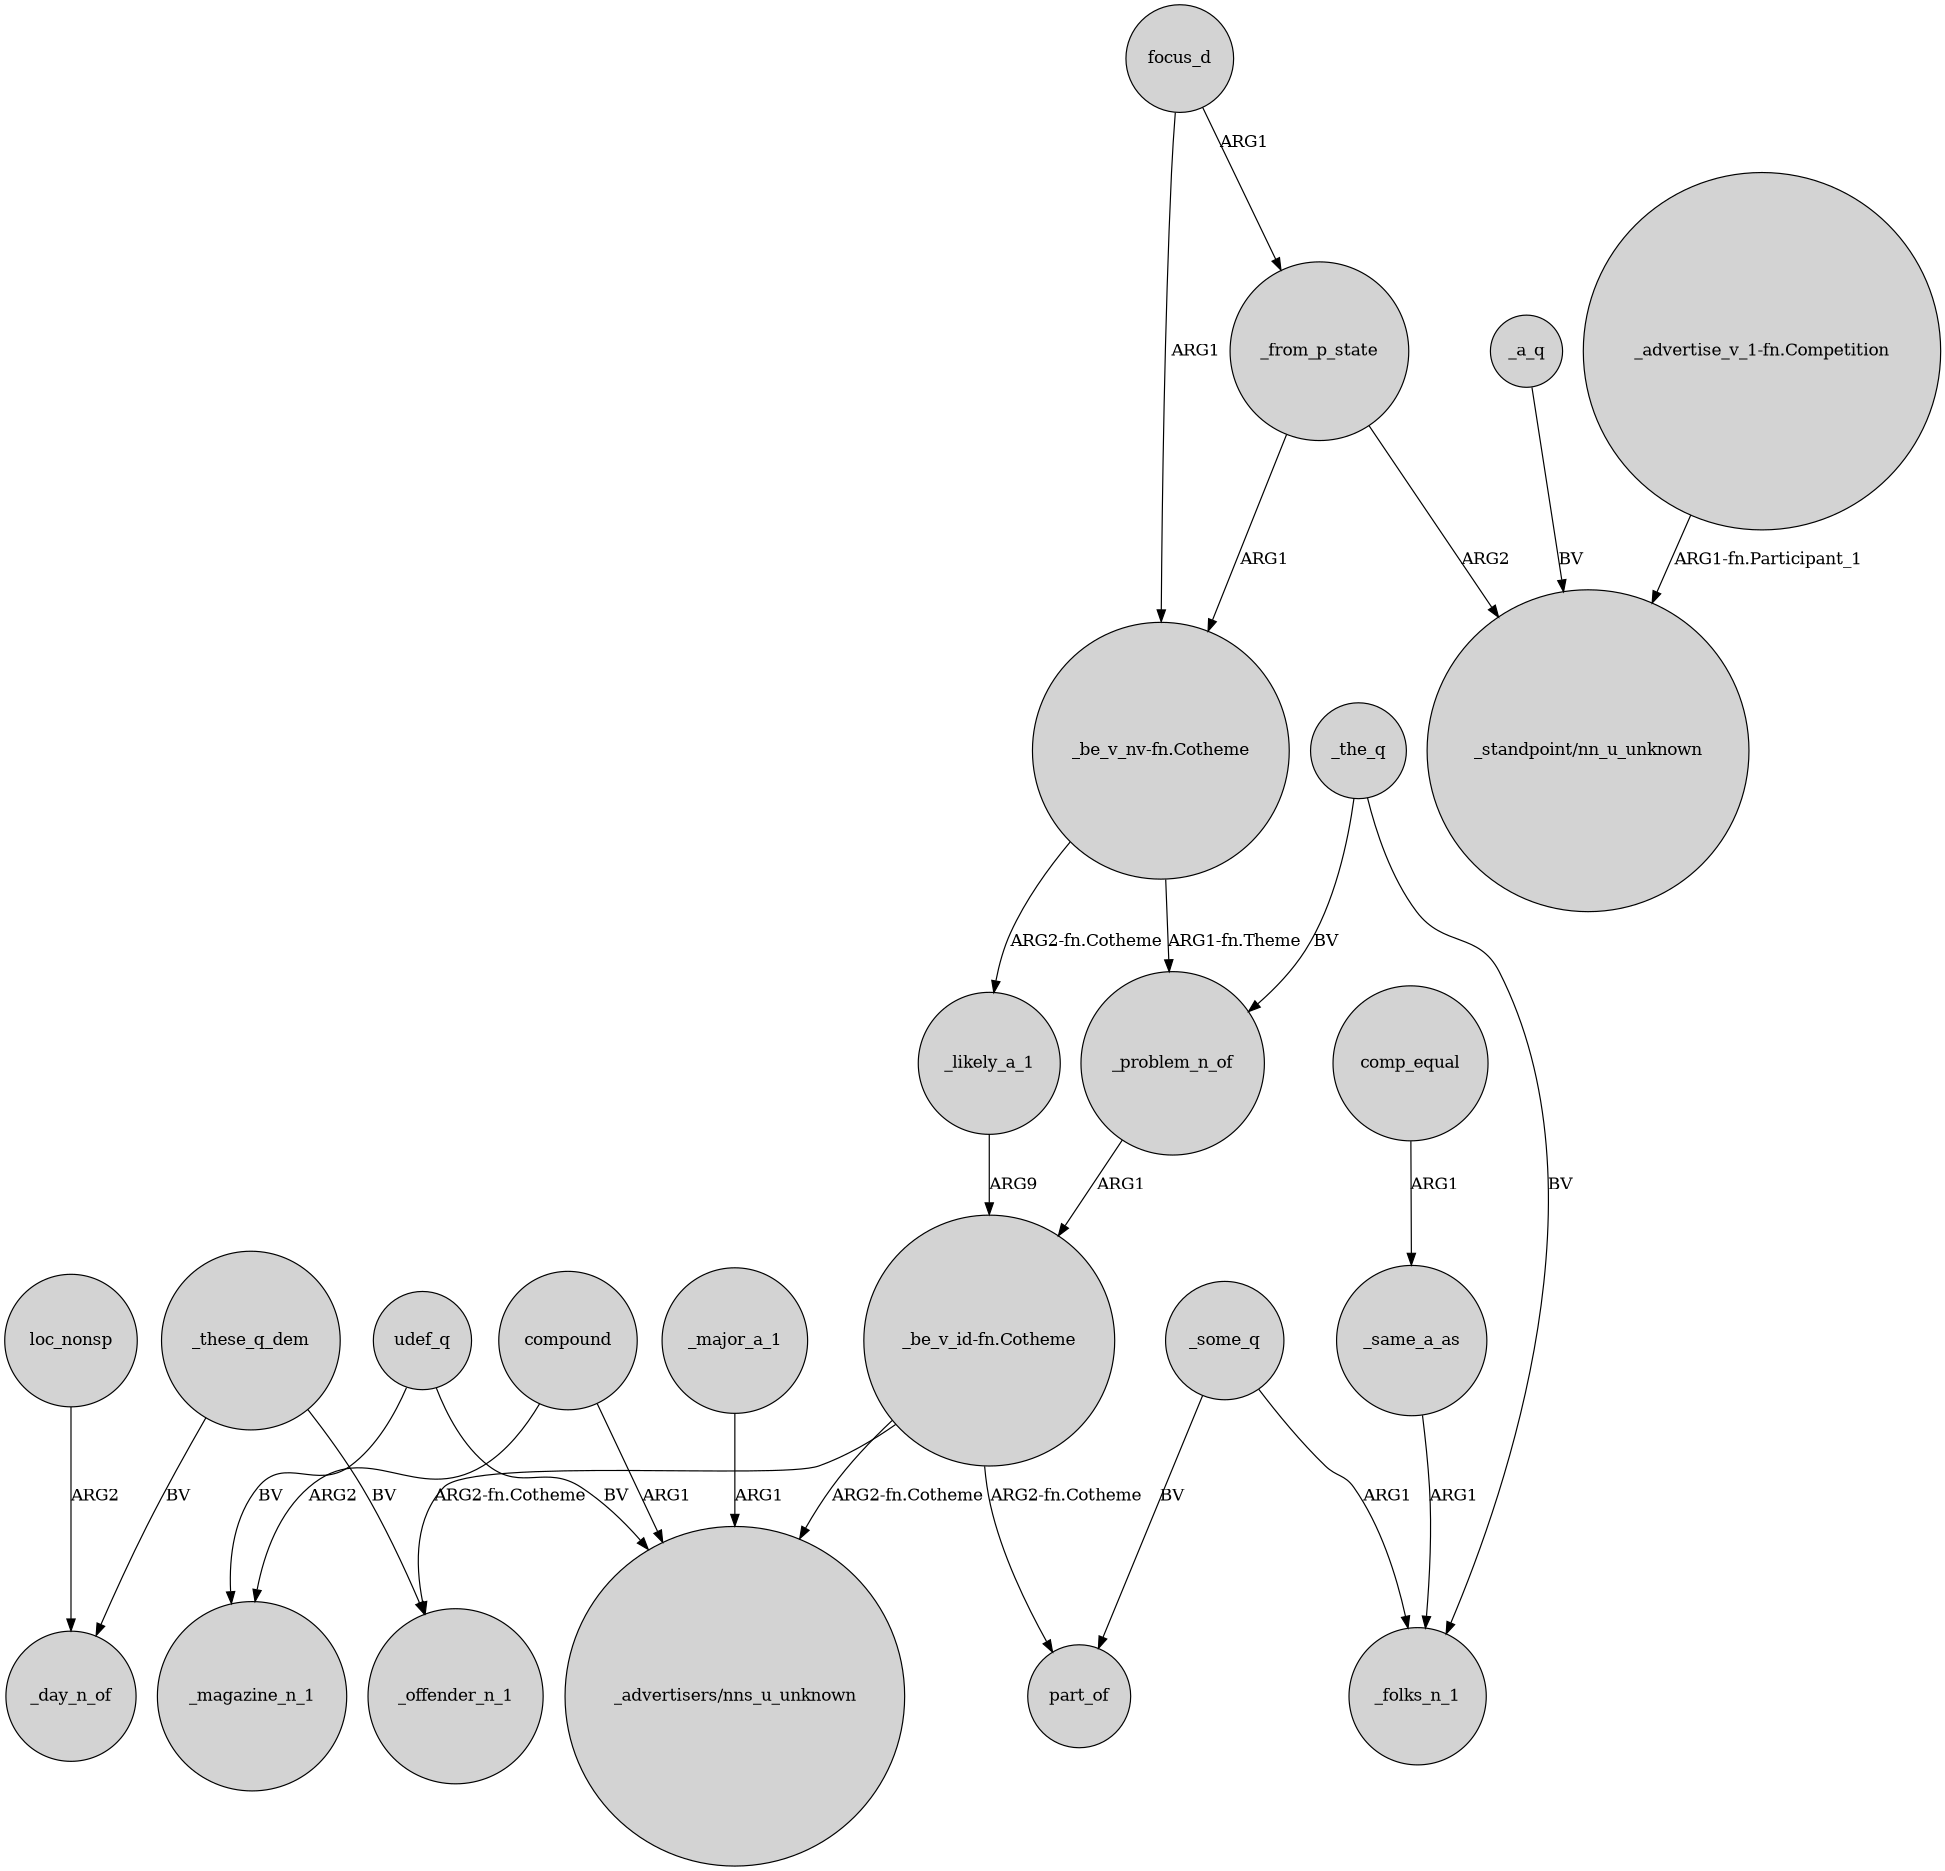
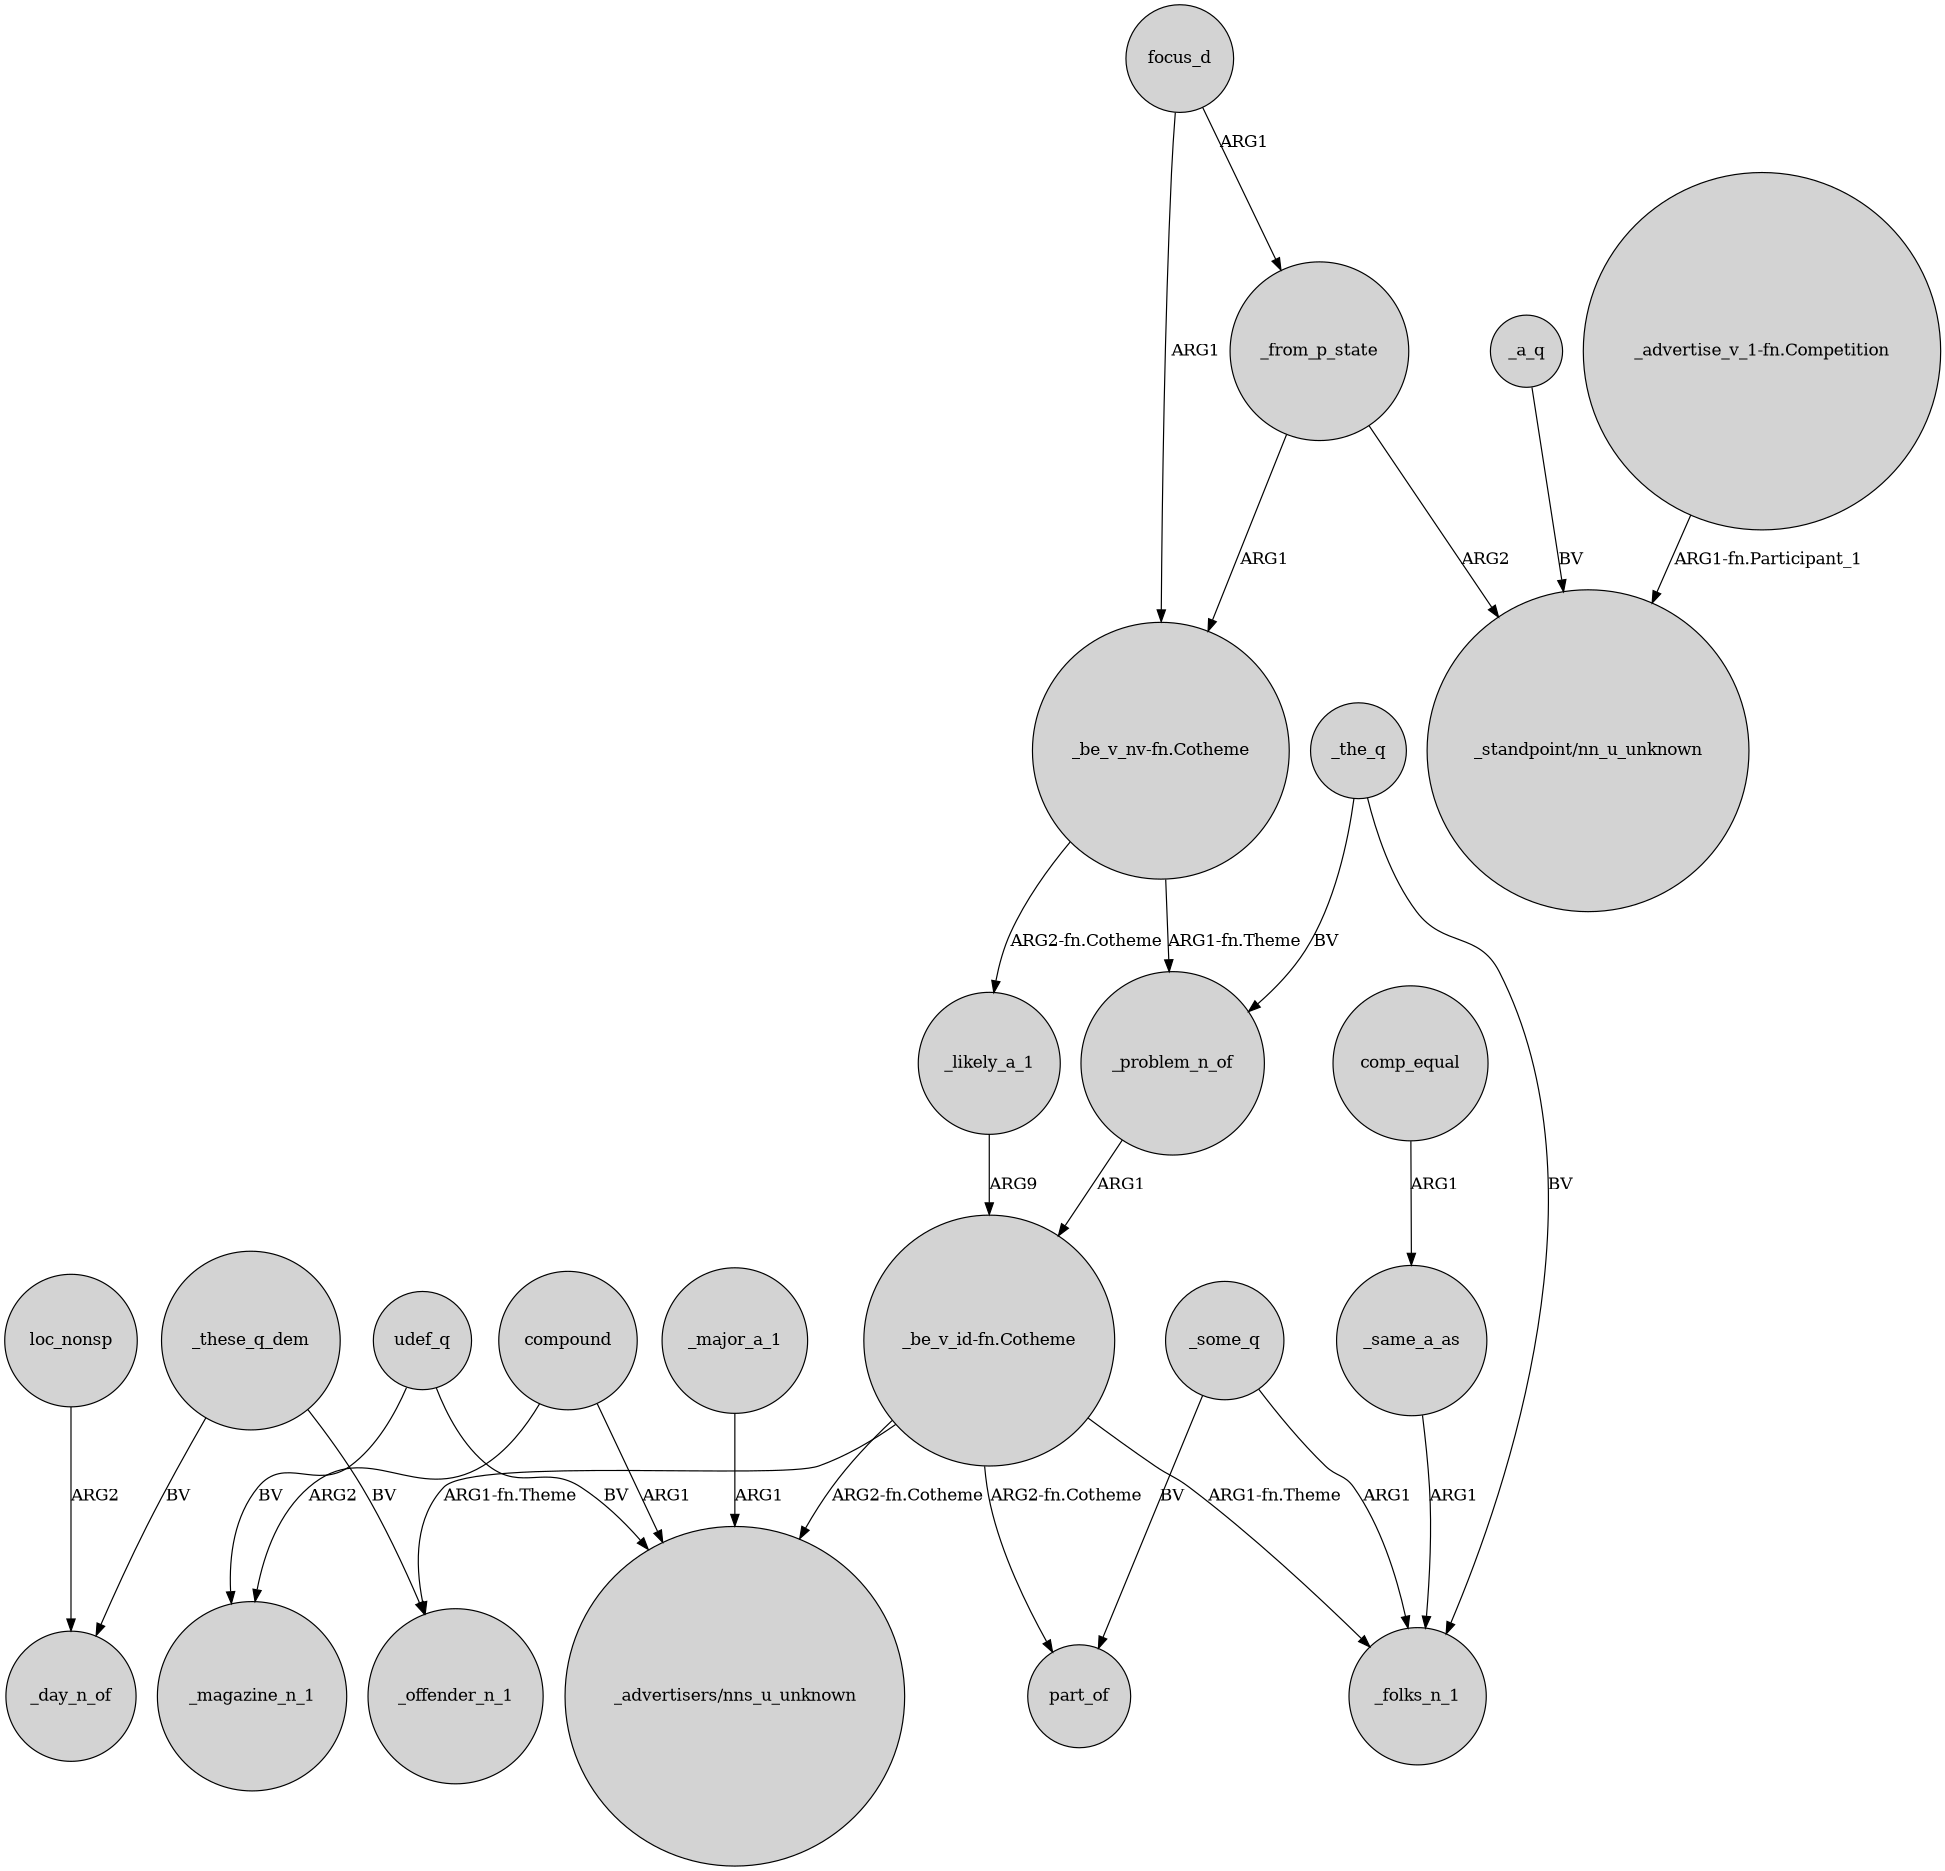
edge "_be_v_id-fn.Cotheme" -> "_offender_n_1": label "ARG2-fn.Cotheme" -> "ARG1-fn.Theme"
edge "_be_v_id-fn.Cotheme" -> "_folks_n_1": added, label "ARG1-fn.Theme"
